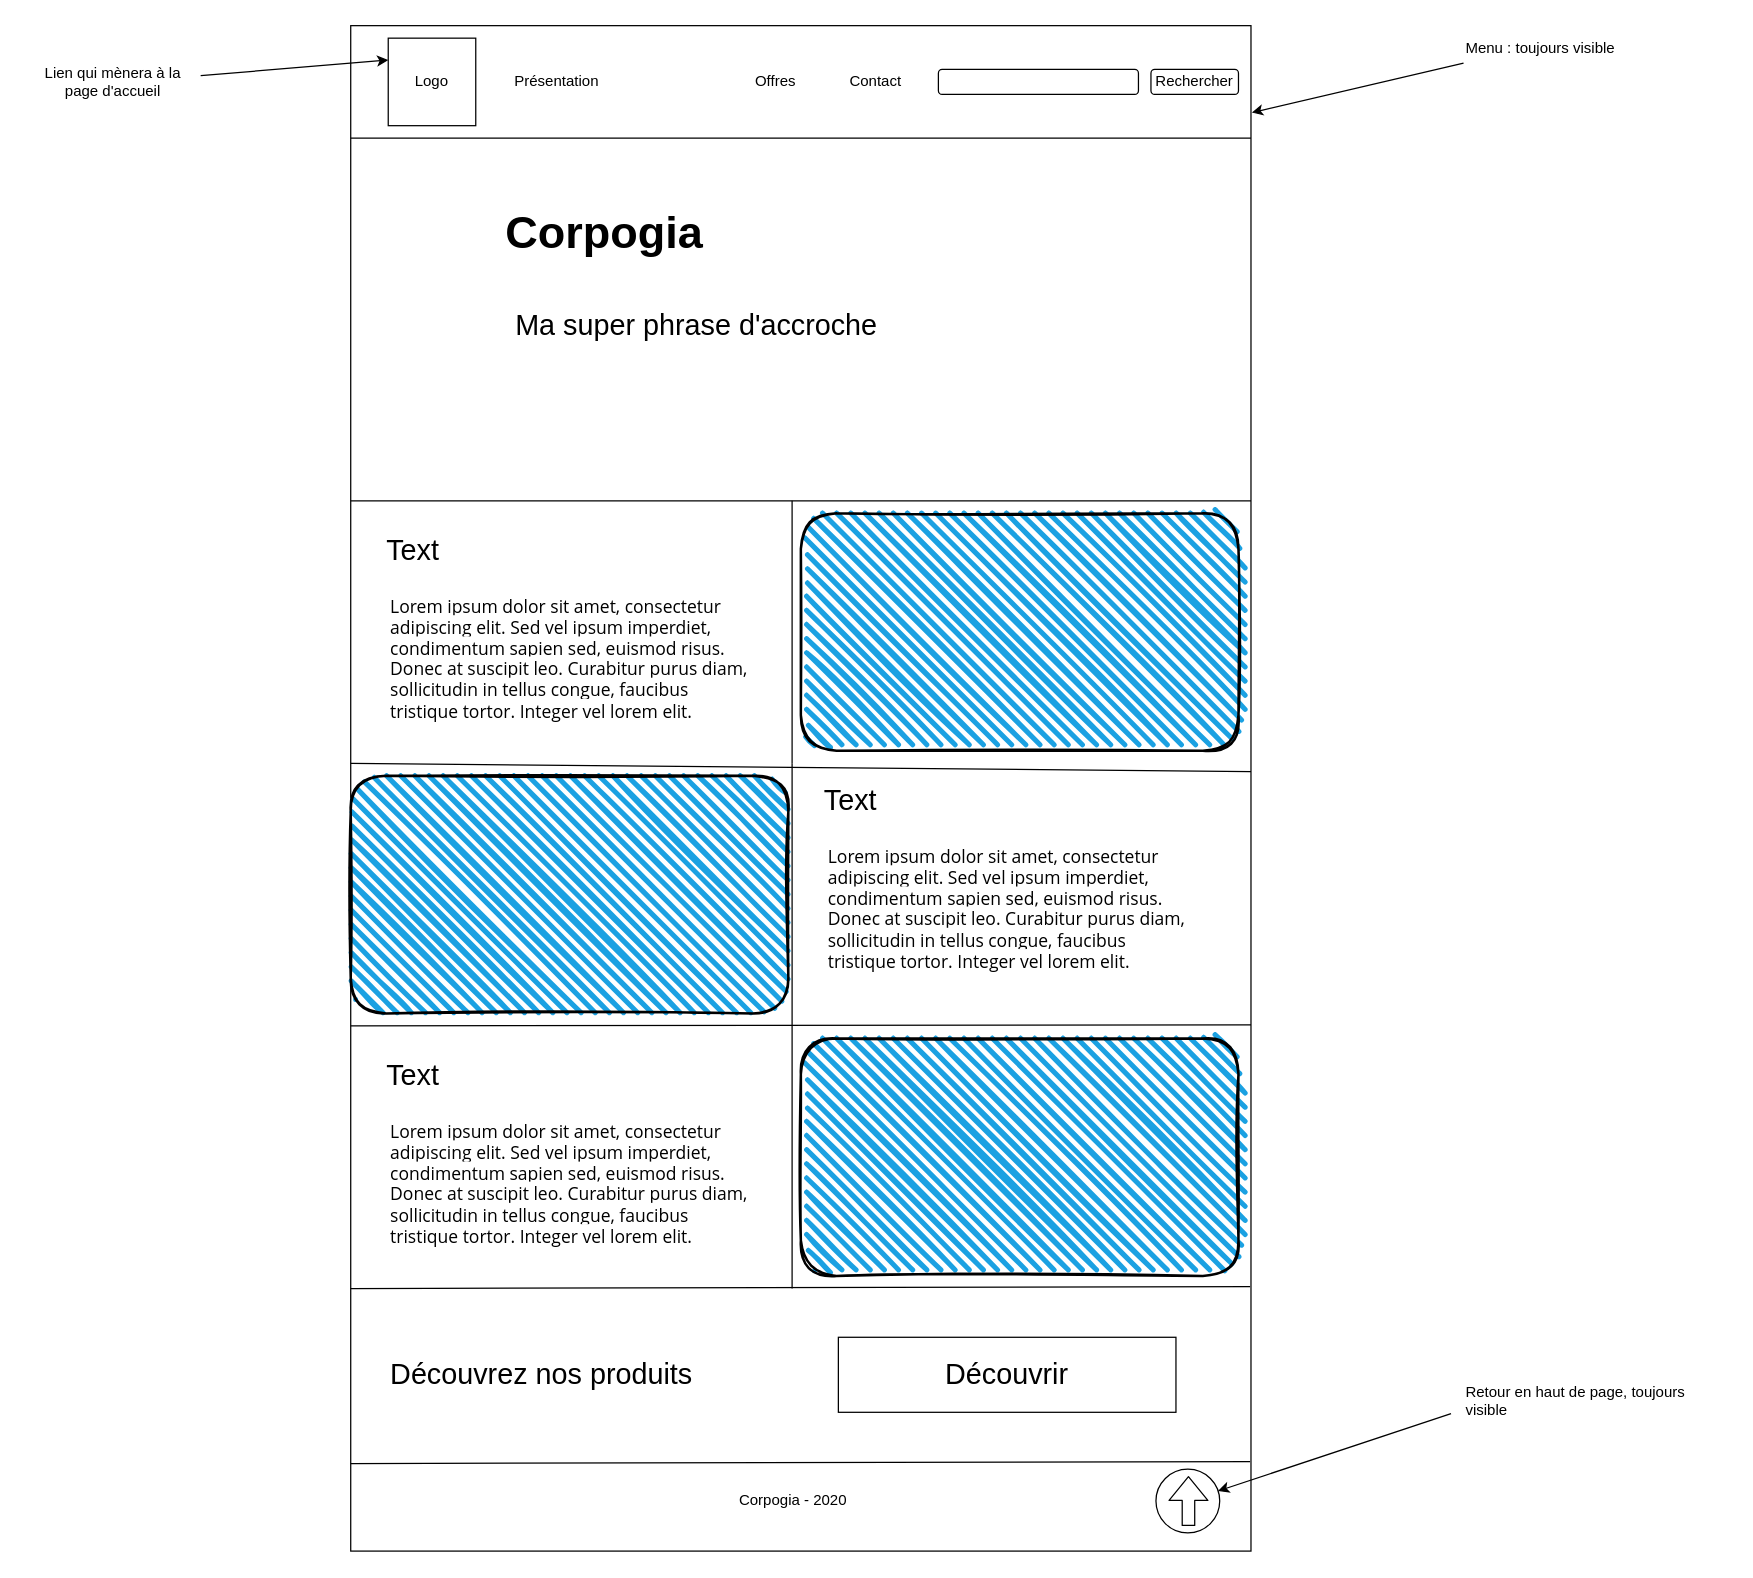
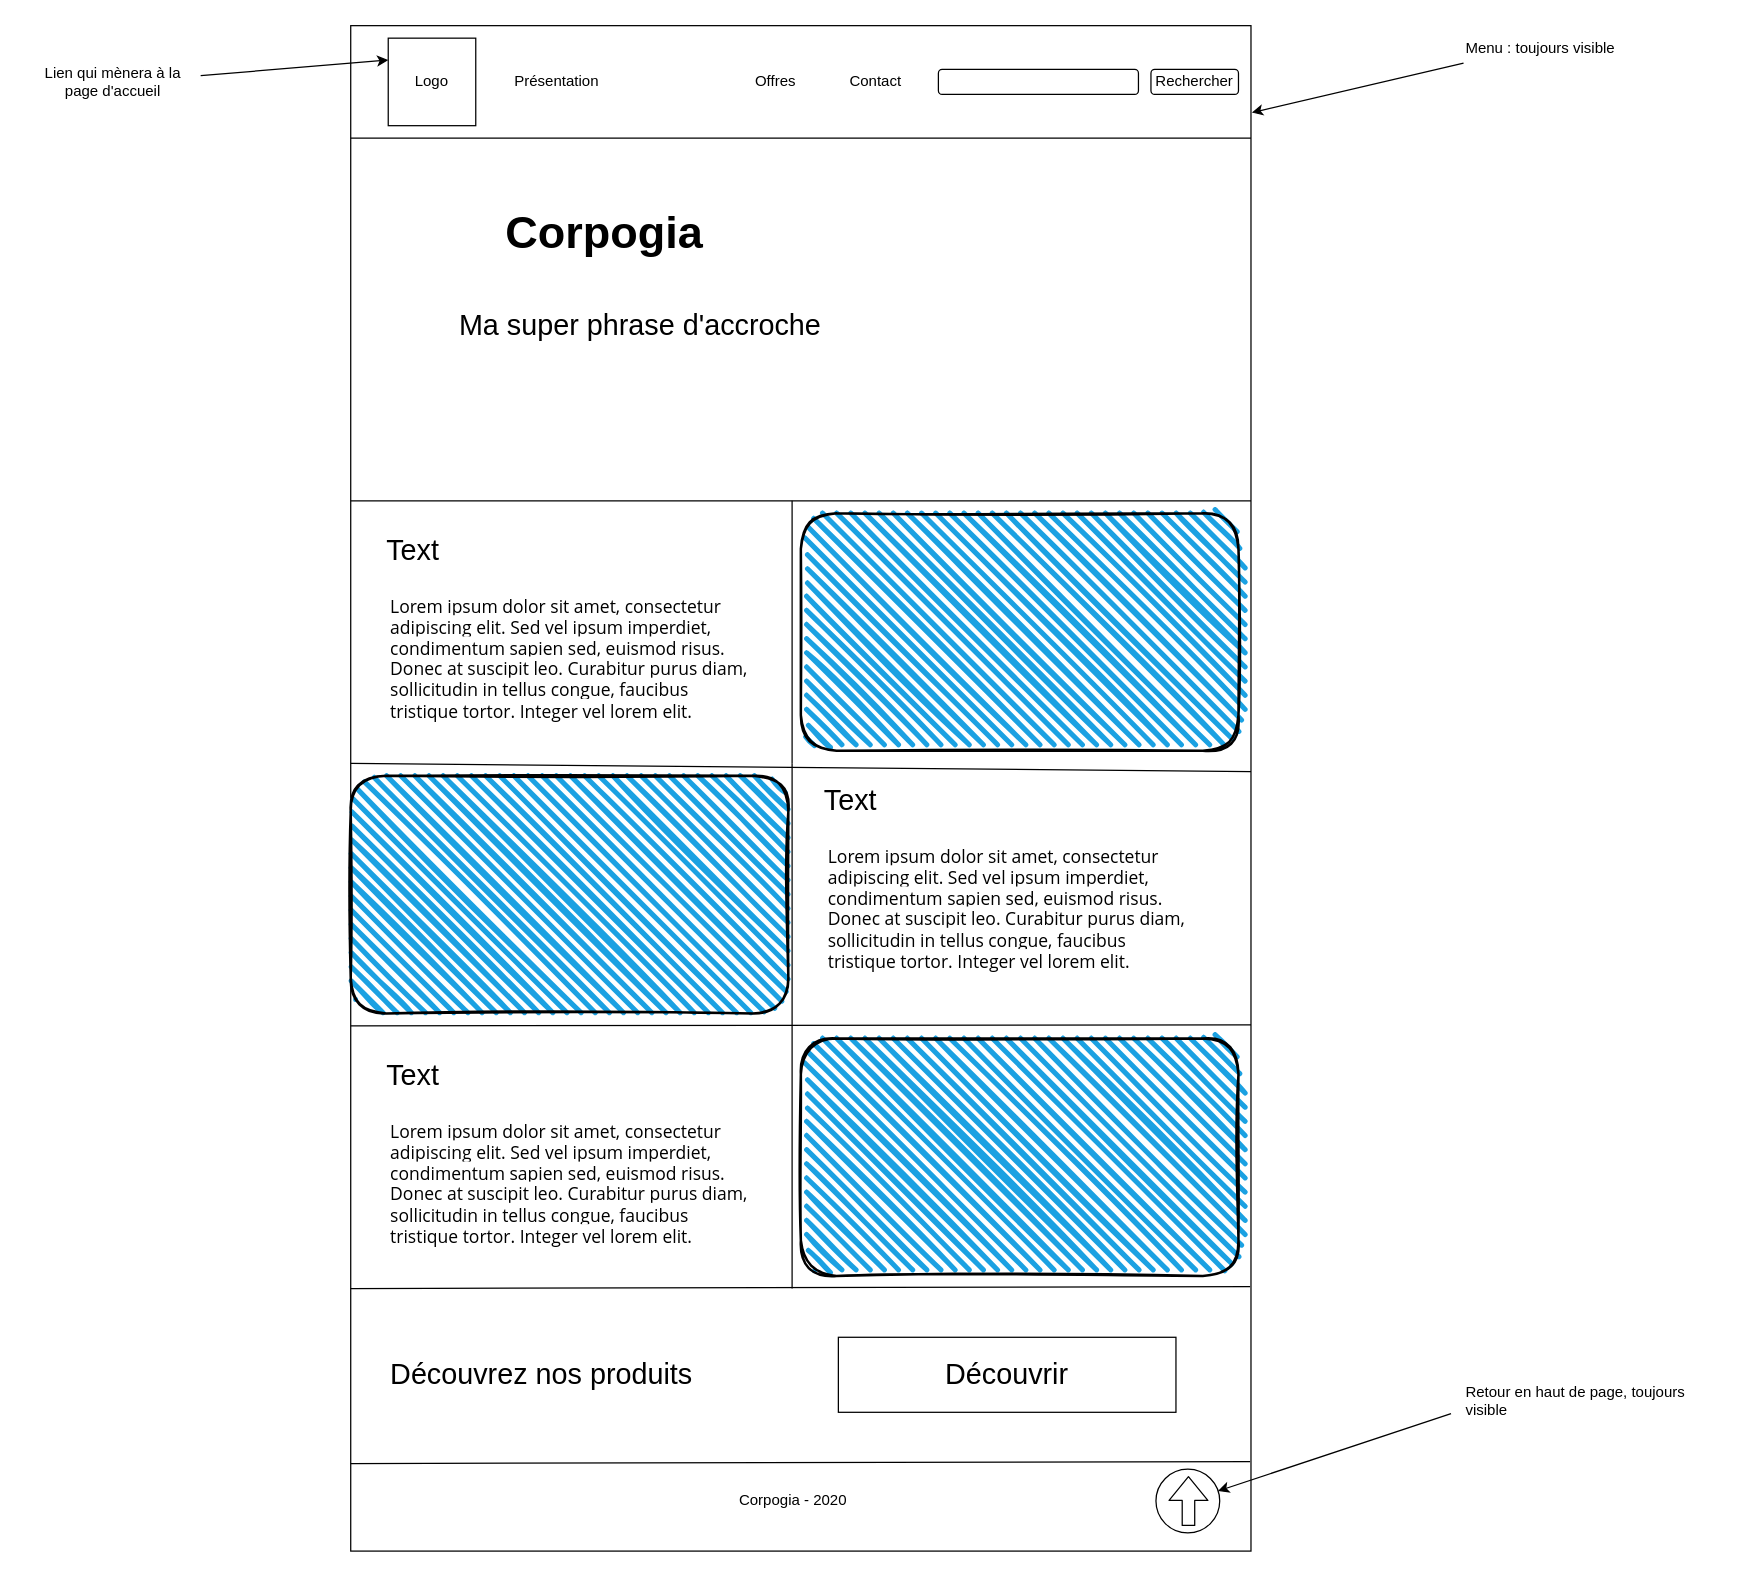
node "Ma super phrase d'accroche": moved (707, 326) -> (651, 326)
